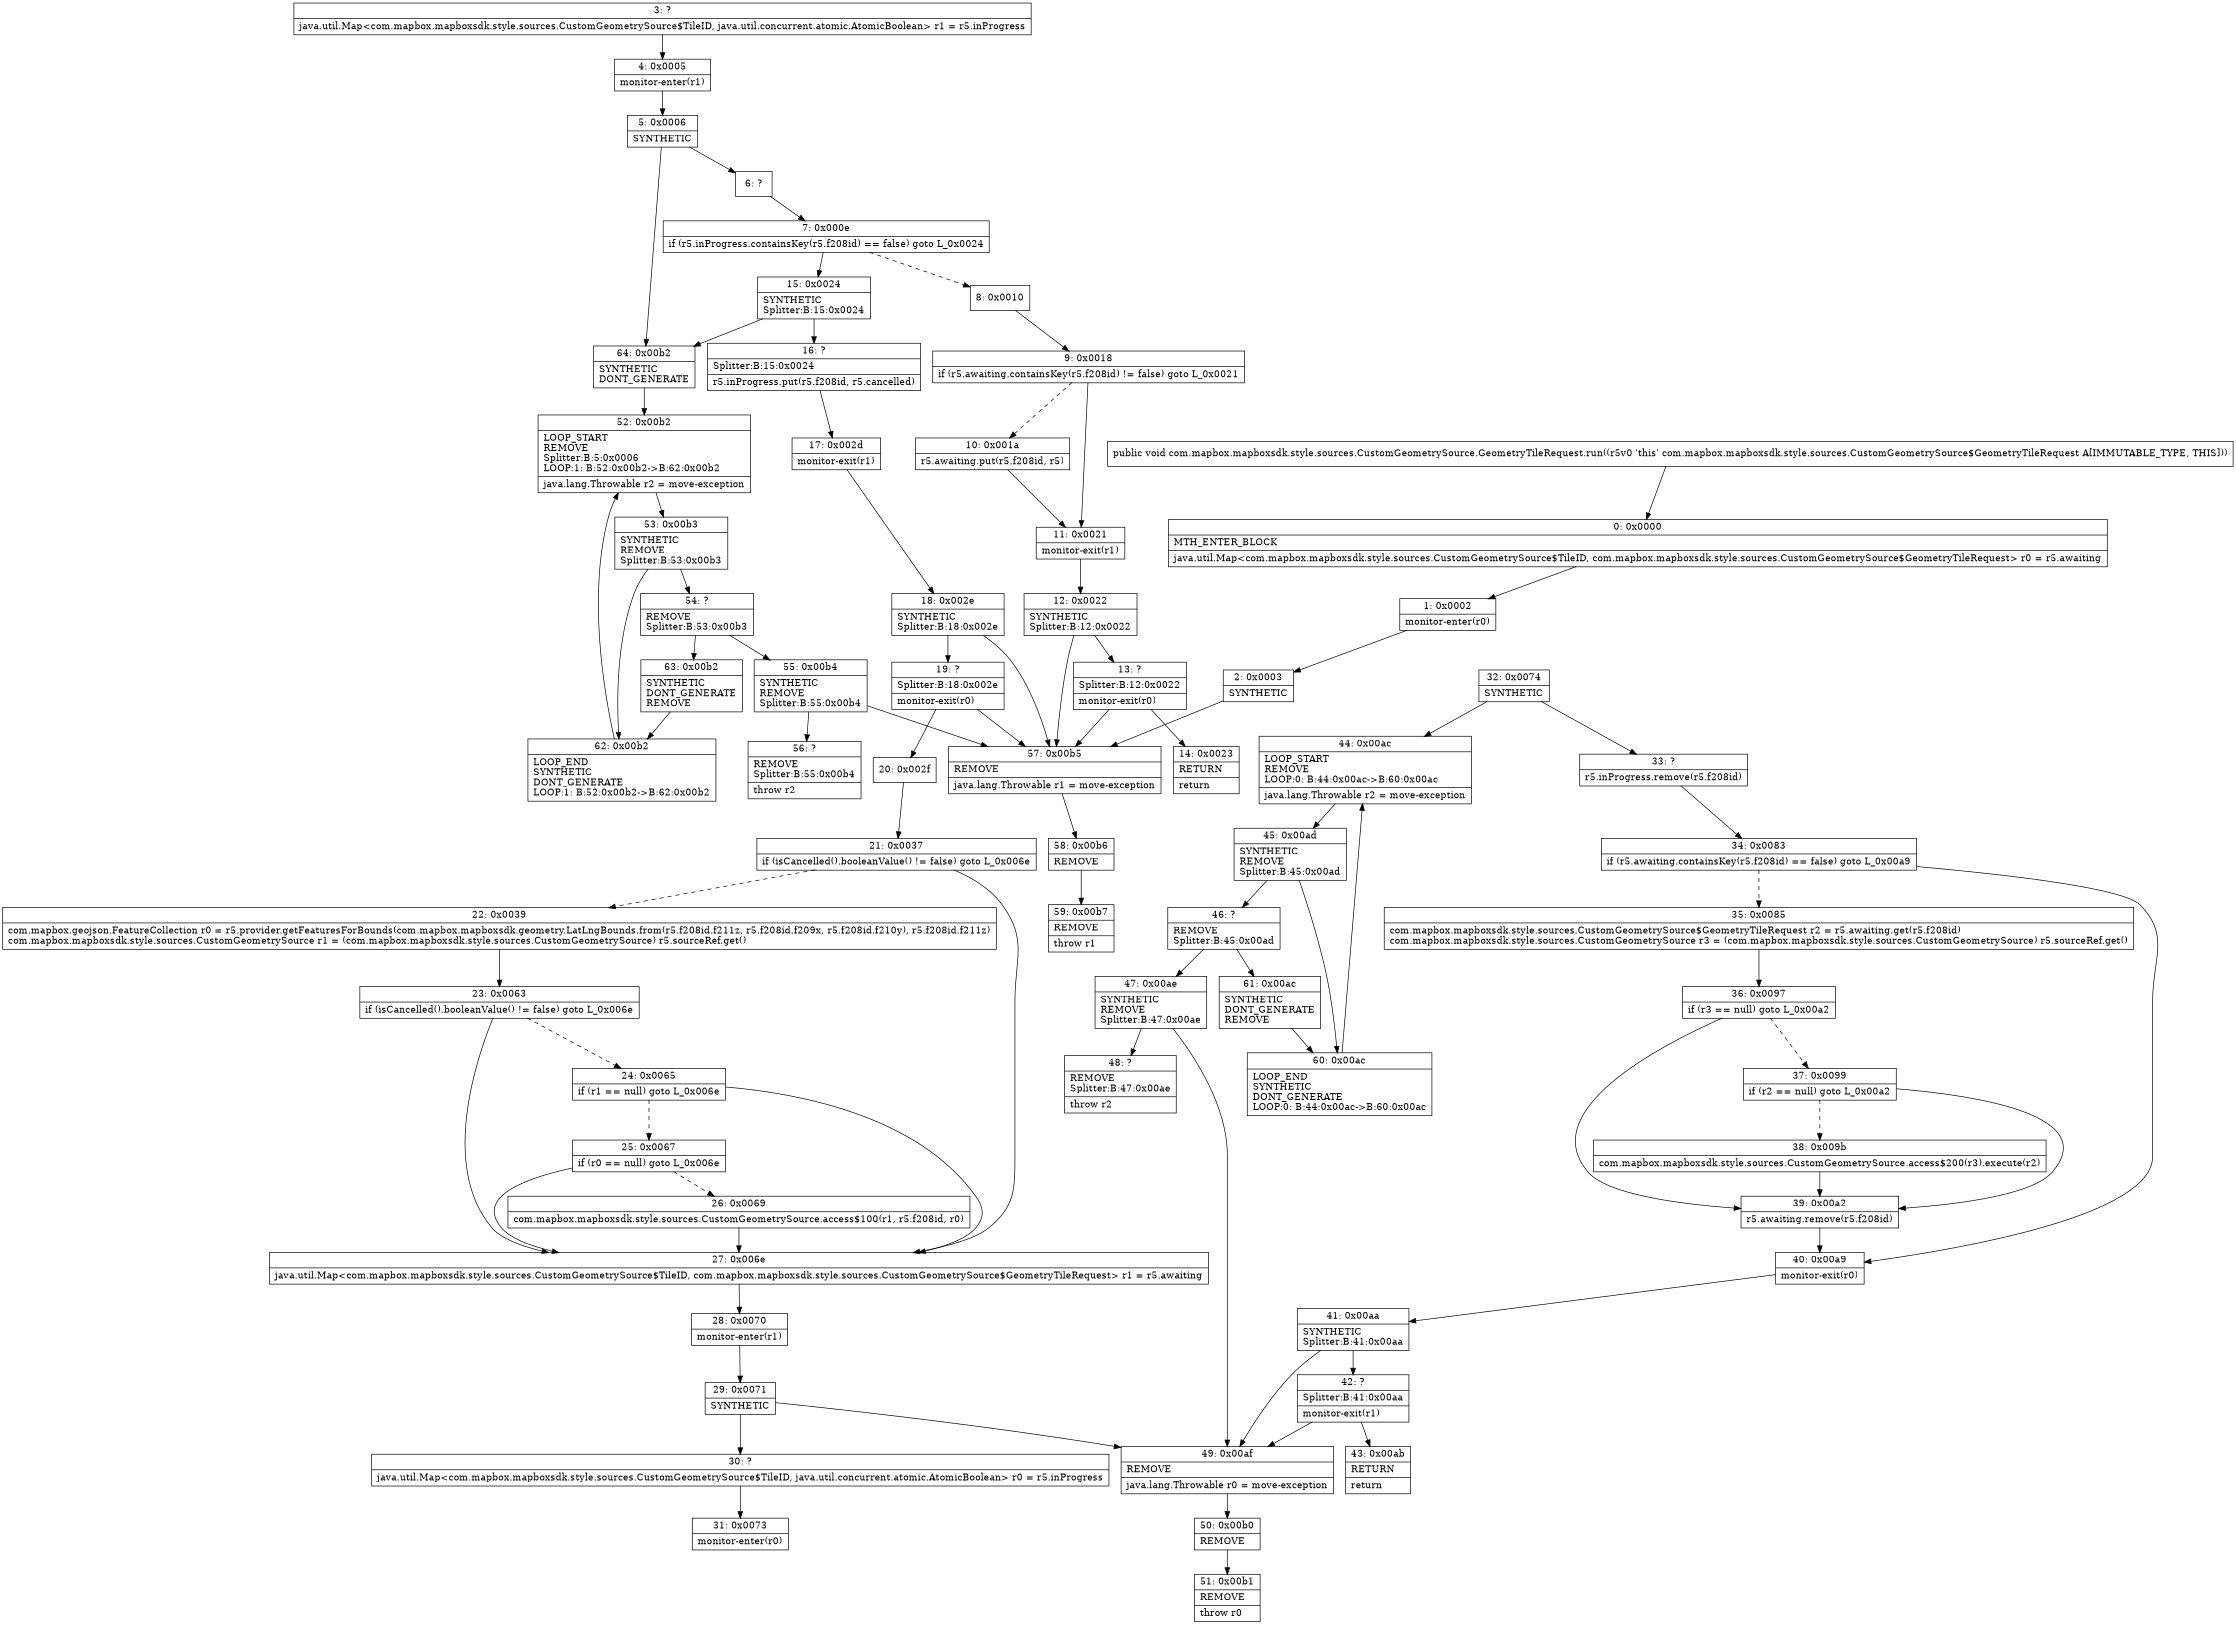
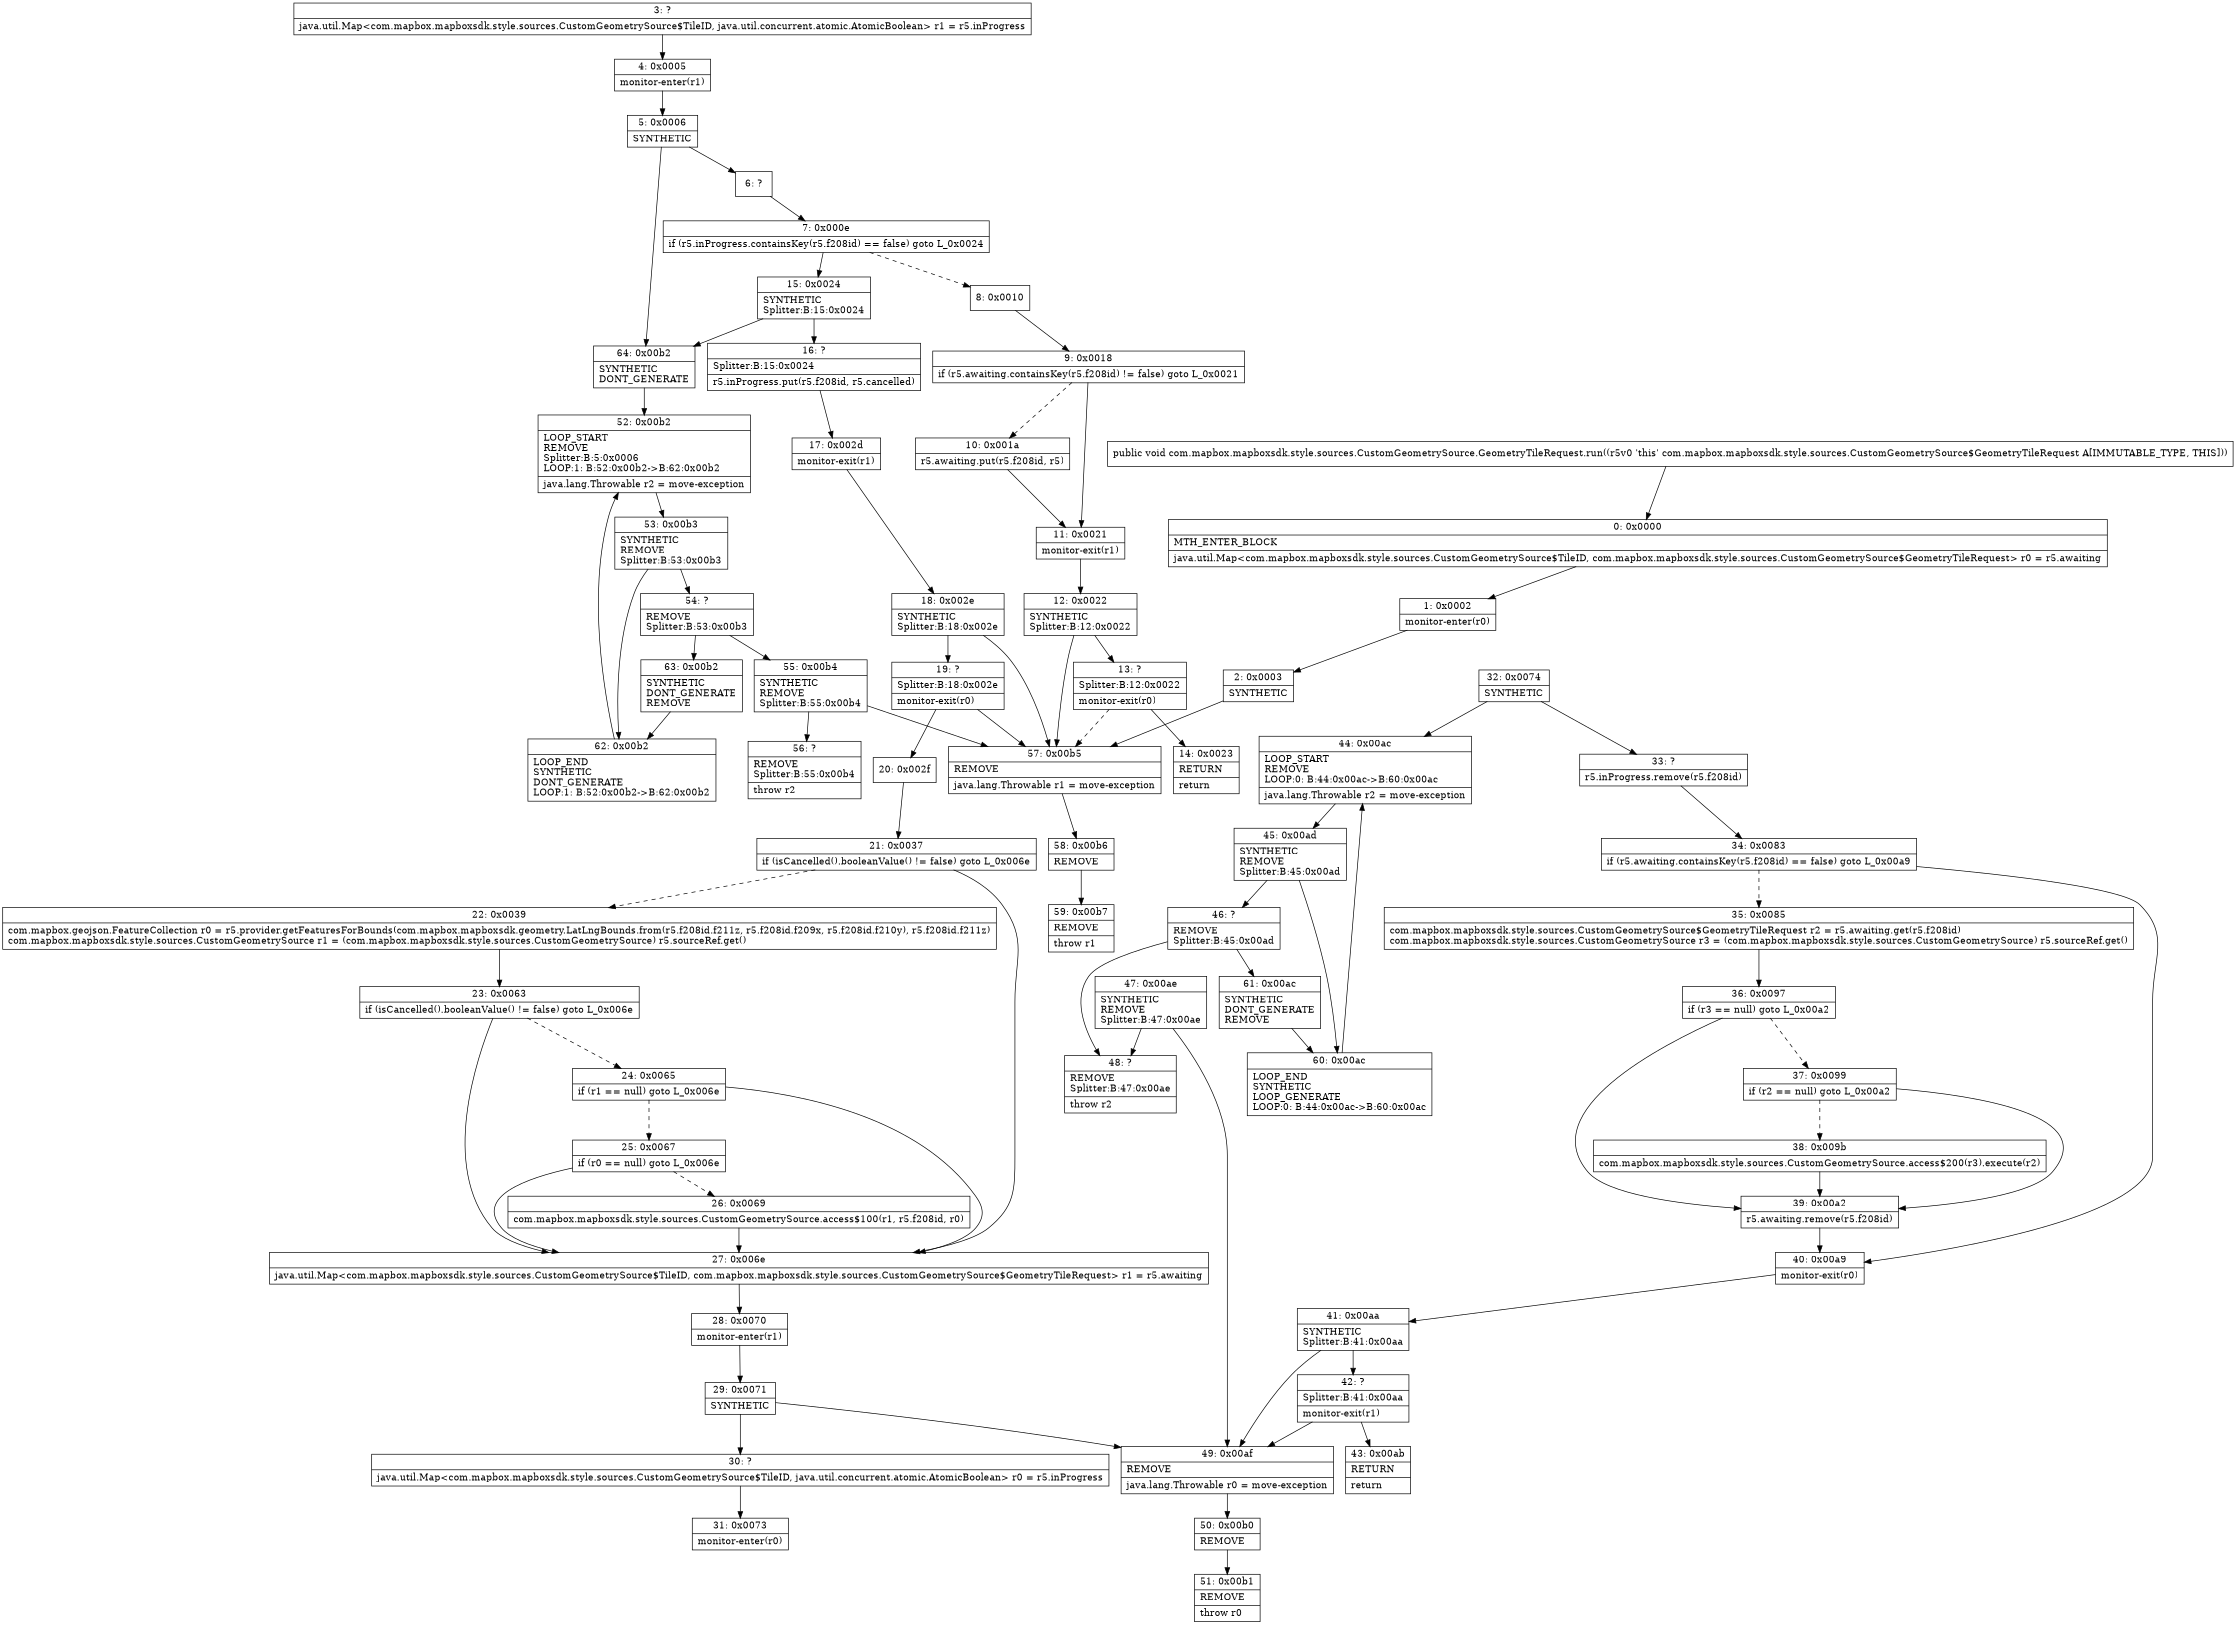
edge "13: ?" -> "57: 0x00b5": style solid -> dashed
edge "46: ?" -> "47: 0x00ae": now "46: ?" -> "48: ?"
node "60: 0x00ac": text "DONT_GENERATE" -> "LOOP_GENERATE"
